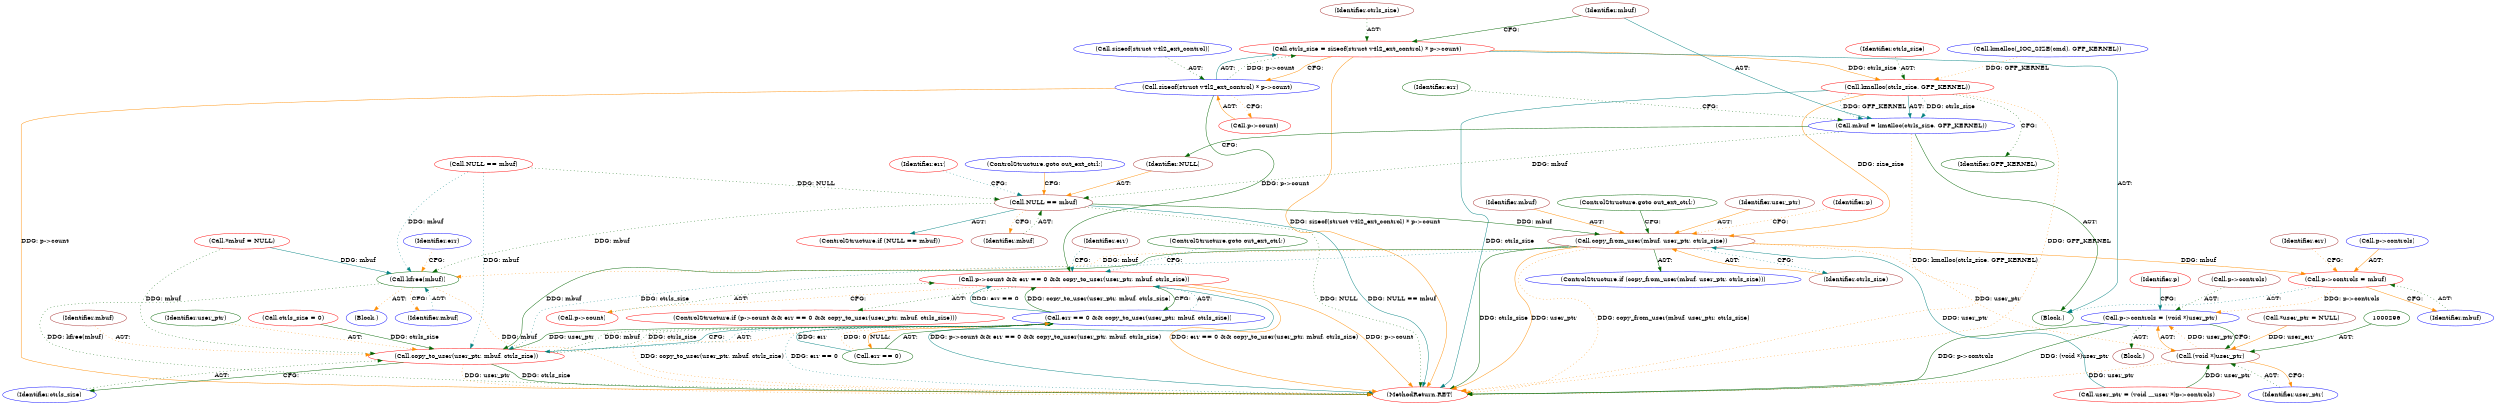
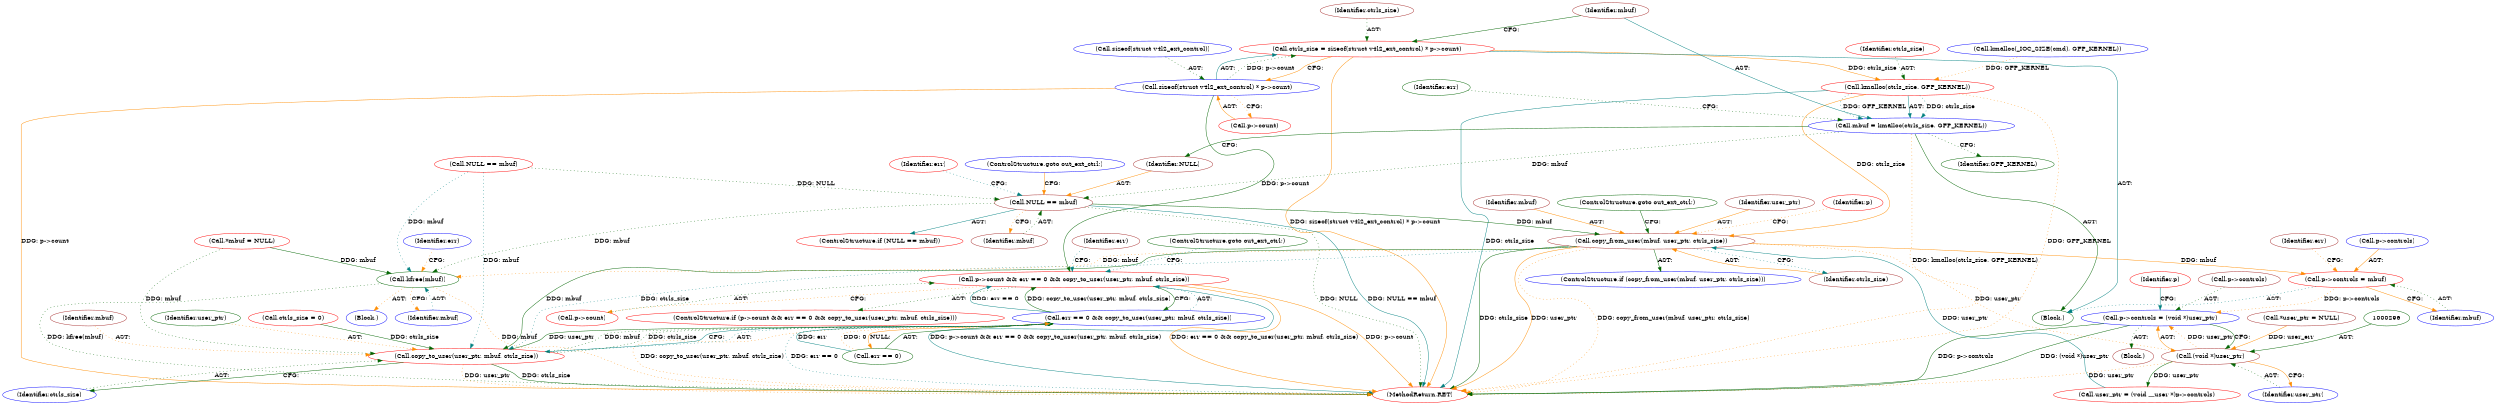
edge "(Call,kmalloc(ctrls_size, GFP_KERNEL))" -> "(Identifier,GFP_KERNEL)": now "(Call,mbuf = kmalloc(ctrls_size, GFP_KERNEL))" -> "(Identifier,GFP_KERNEL)"
edge "(Call,kmalloc(ctrls_size, GFP_KERNEL))" -> "(Call,copy_from_user(mbuf, user_ptr, ctrls_size))": label "DDG: size_size" -> "DDG: ctrls_size"
edge "(Call,*mbuf = NULL)" -> "(Call,kfree(mbuf))": color teal -> darkgreen
edge "(Call,user_ptr = (void __user *)p->controls)" -> "(Call,(void *)user_ptr)": reversed
